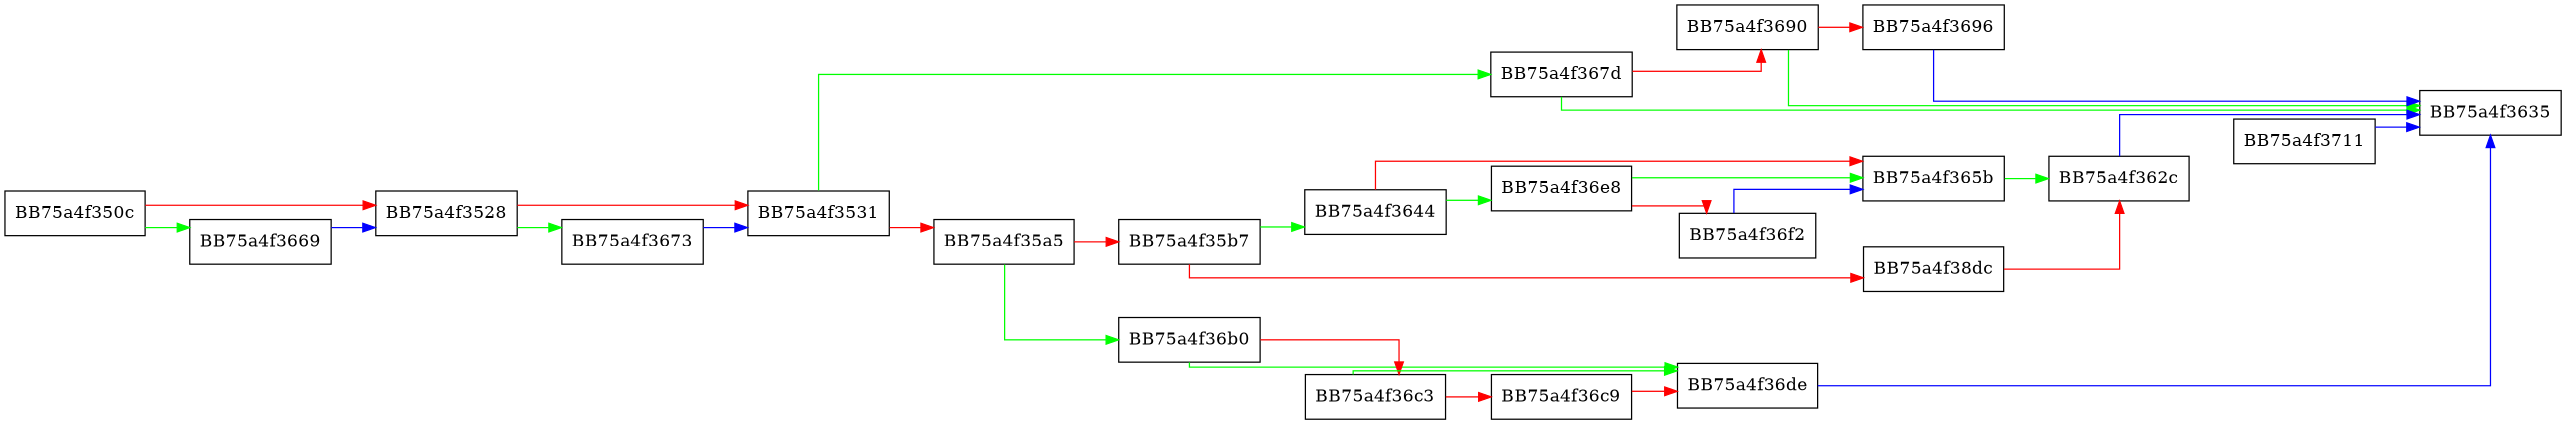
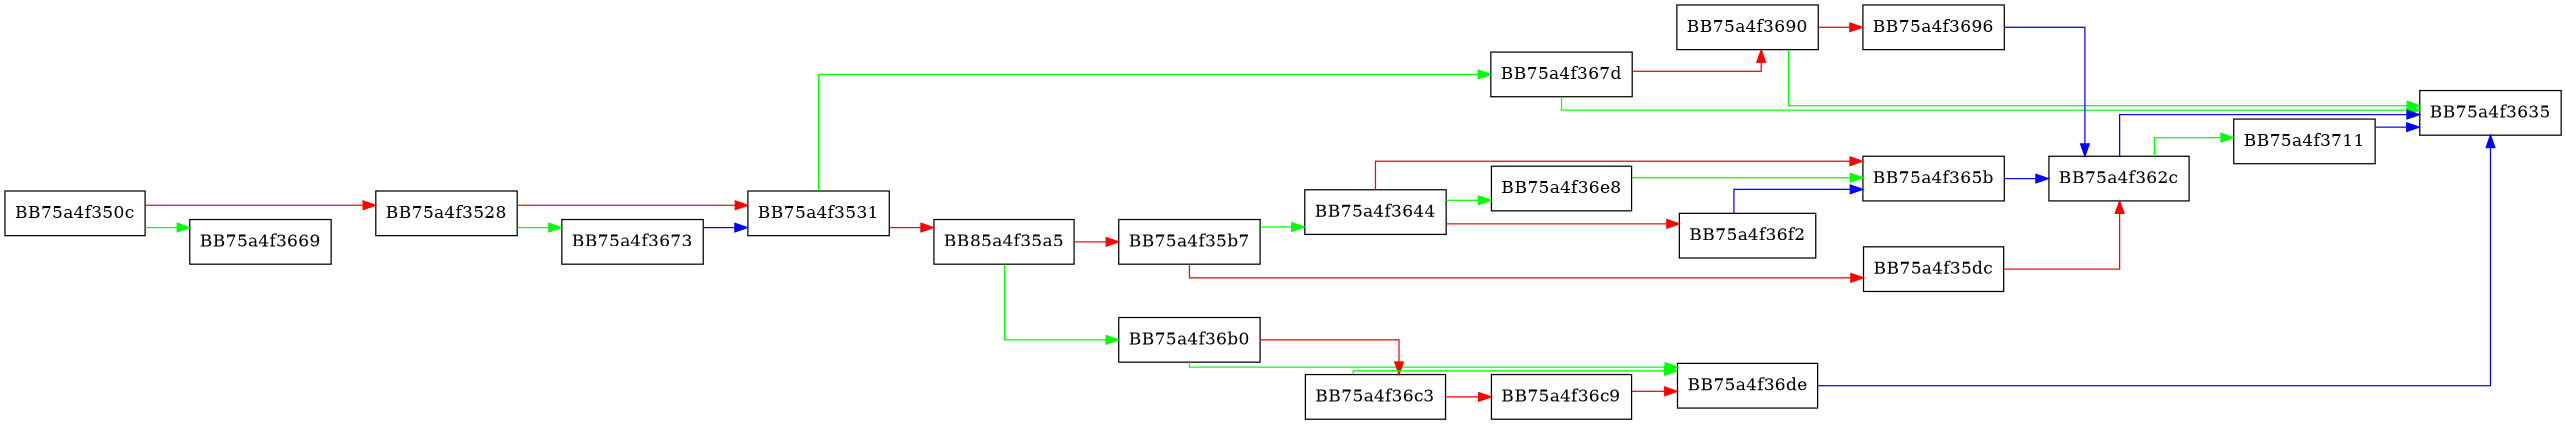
edge "BB75a4f3696" -> "BB75a4f3635": now "BB75a4f3696" -> "BB75a4f362c"
edge "BB75a4f362c" -> "BB75a4f3711": added
edge "BB75a4f365b" -> "BB75a4f362c": color green -> blue
edge "BB75a4f36e8" -> "BB75a4f36f2": now "BB75a4f3644" -> "BB75a4f36f2"
edge "BB75a4f3669" -> "BB75a4f3528": removed
node "BB75a4f35a5": label "BB75a4f35a5" -> "BB85a4f35a5"
node "BB75a4f38dc": label "BB75a4f38dc" -> "BB75a4f35dc"
